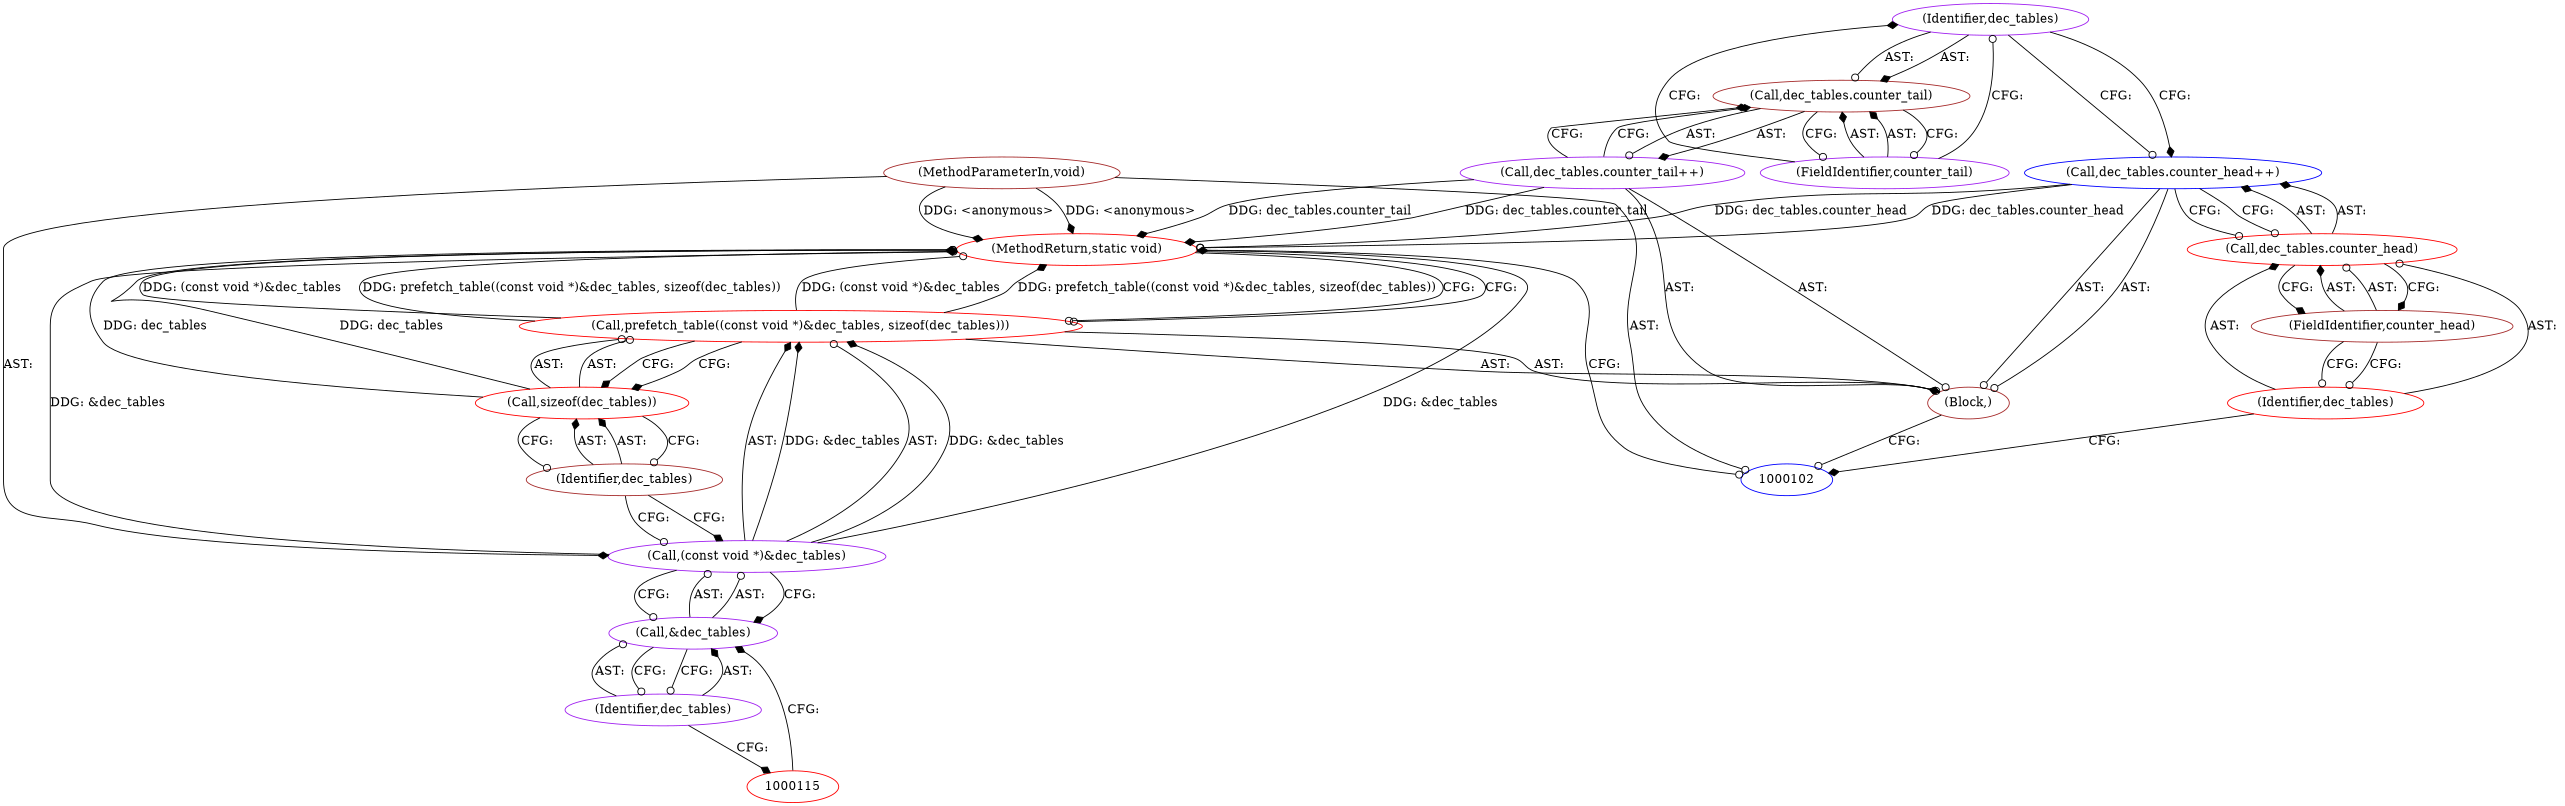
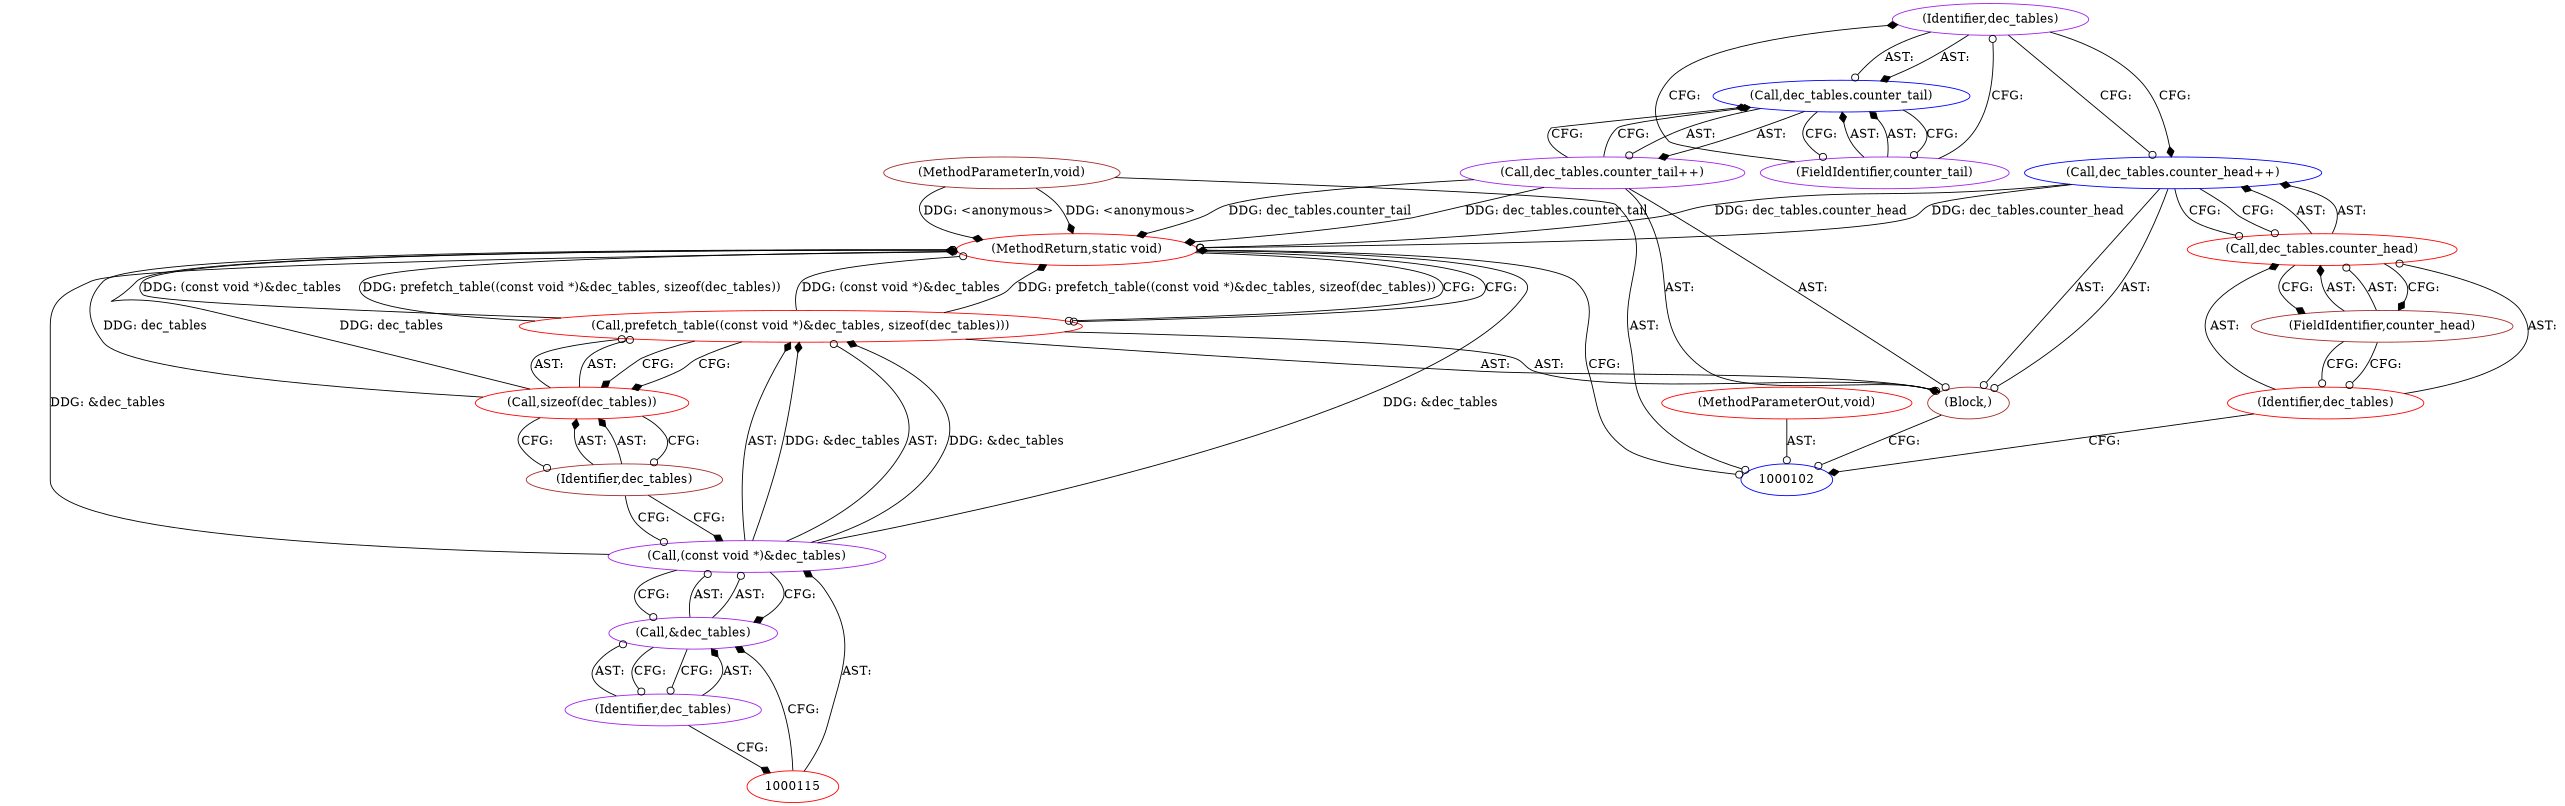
node "(Call,dec_tables.counter_tail)": color brown -> blue
edge "(MethodParameterIn,void)" -> "(Call,(const void *)&dec_tables)": now "1000115" -> "(Call,(const void *)&dec_tables)"
node "(MethodParameterOut,void)": added
